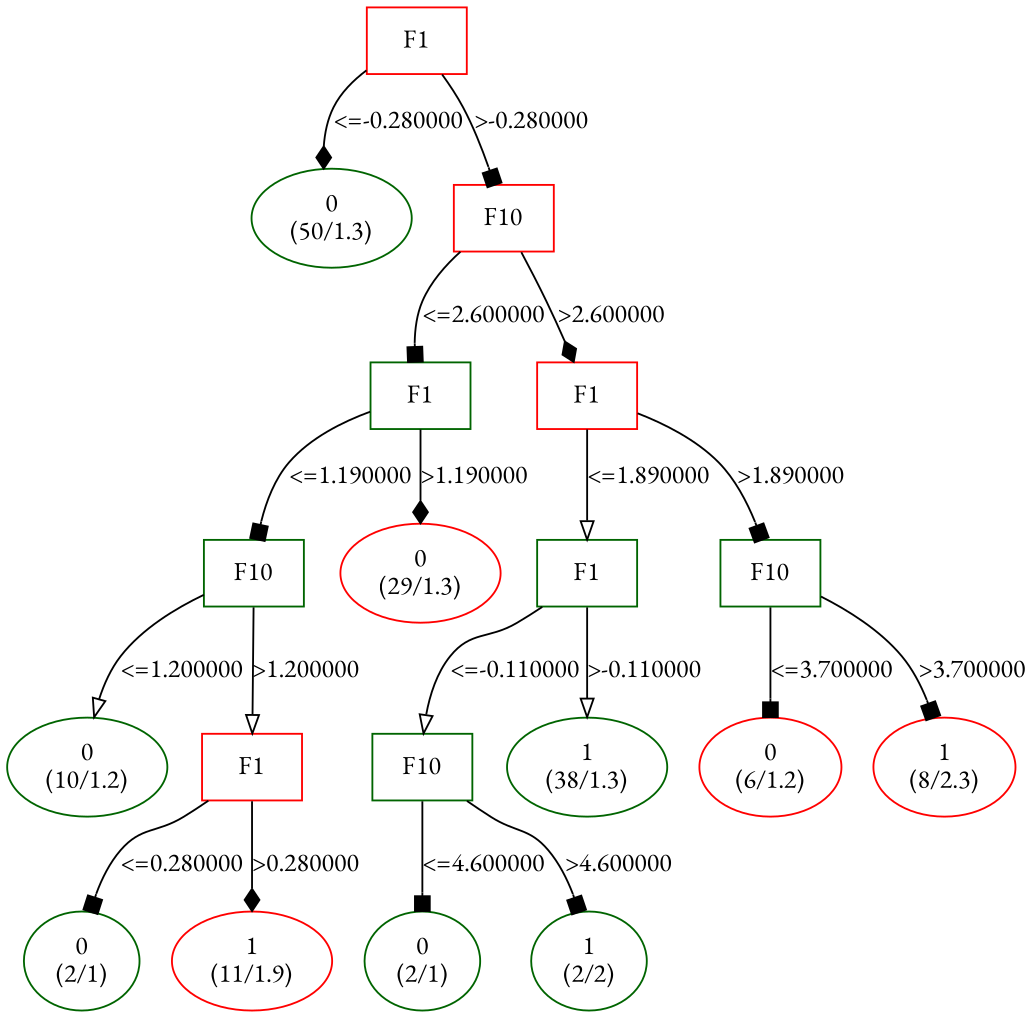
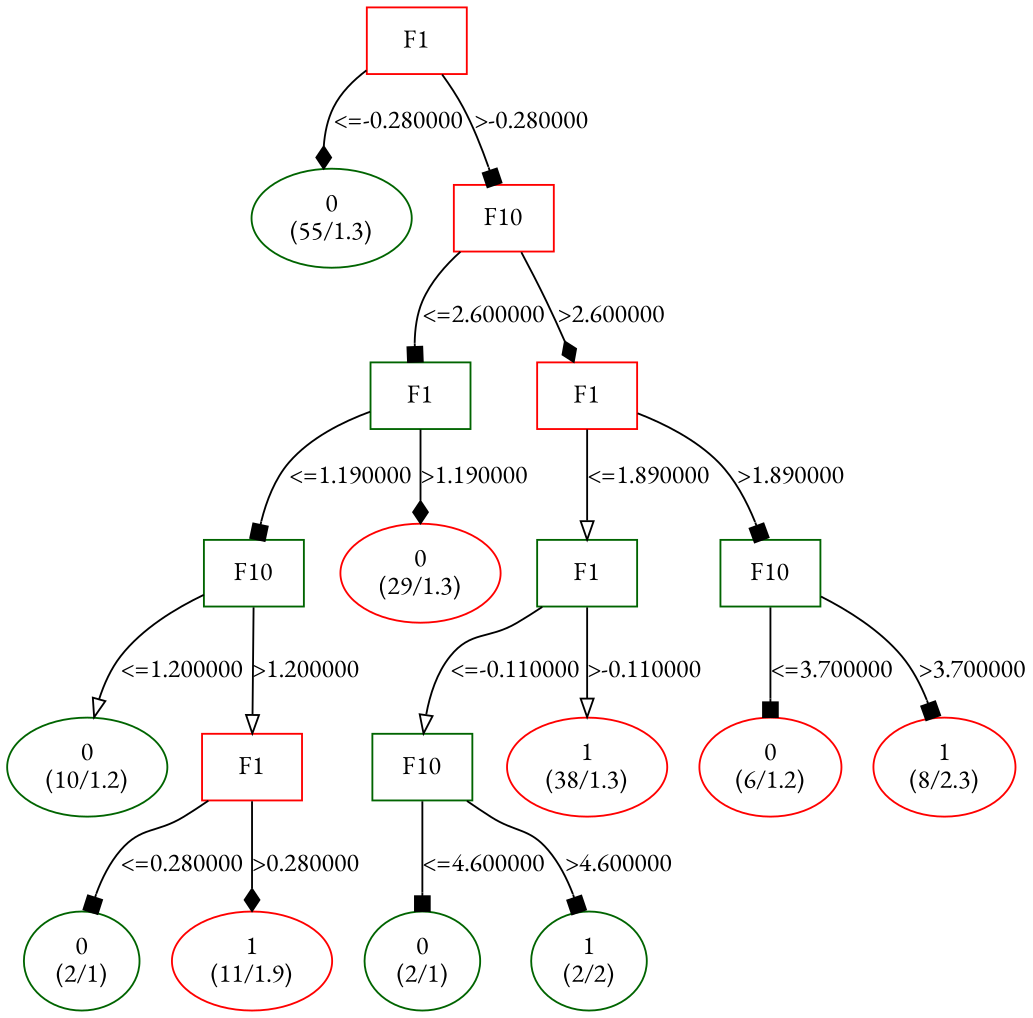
node "0 (50/1.3)": label "0 (50/1.3)" -> "0 (55/1.3)"
node "1 (38/1.3)": color darkgreen -> red
